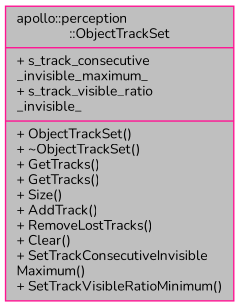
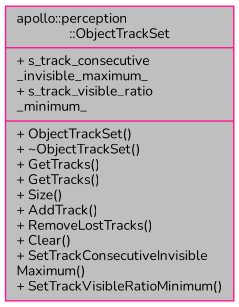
node "apollo::perception": text "_invisible_" -> "_minimum_"
